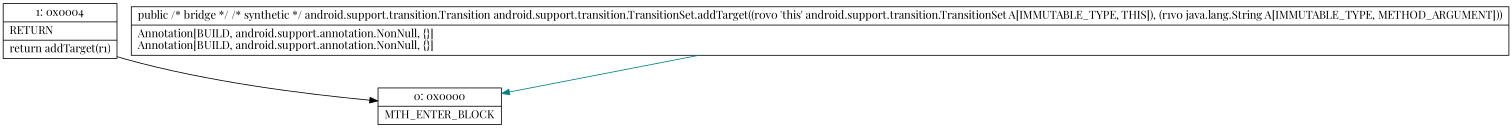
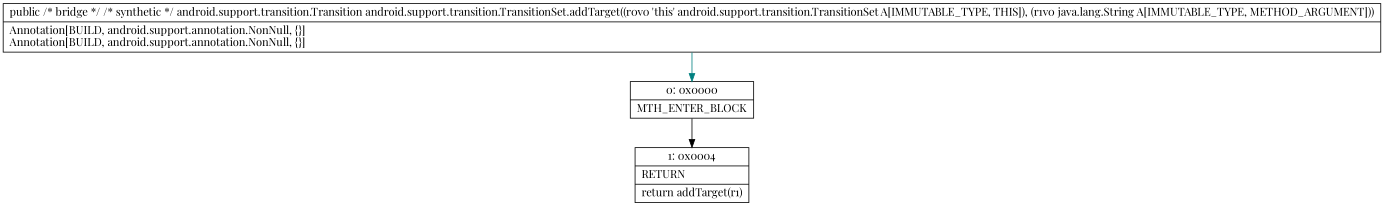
edge "1: 0x0004" -> "0: 0x0000": reversed
